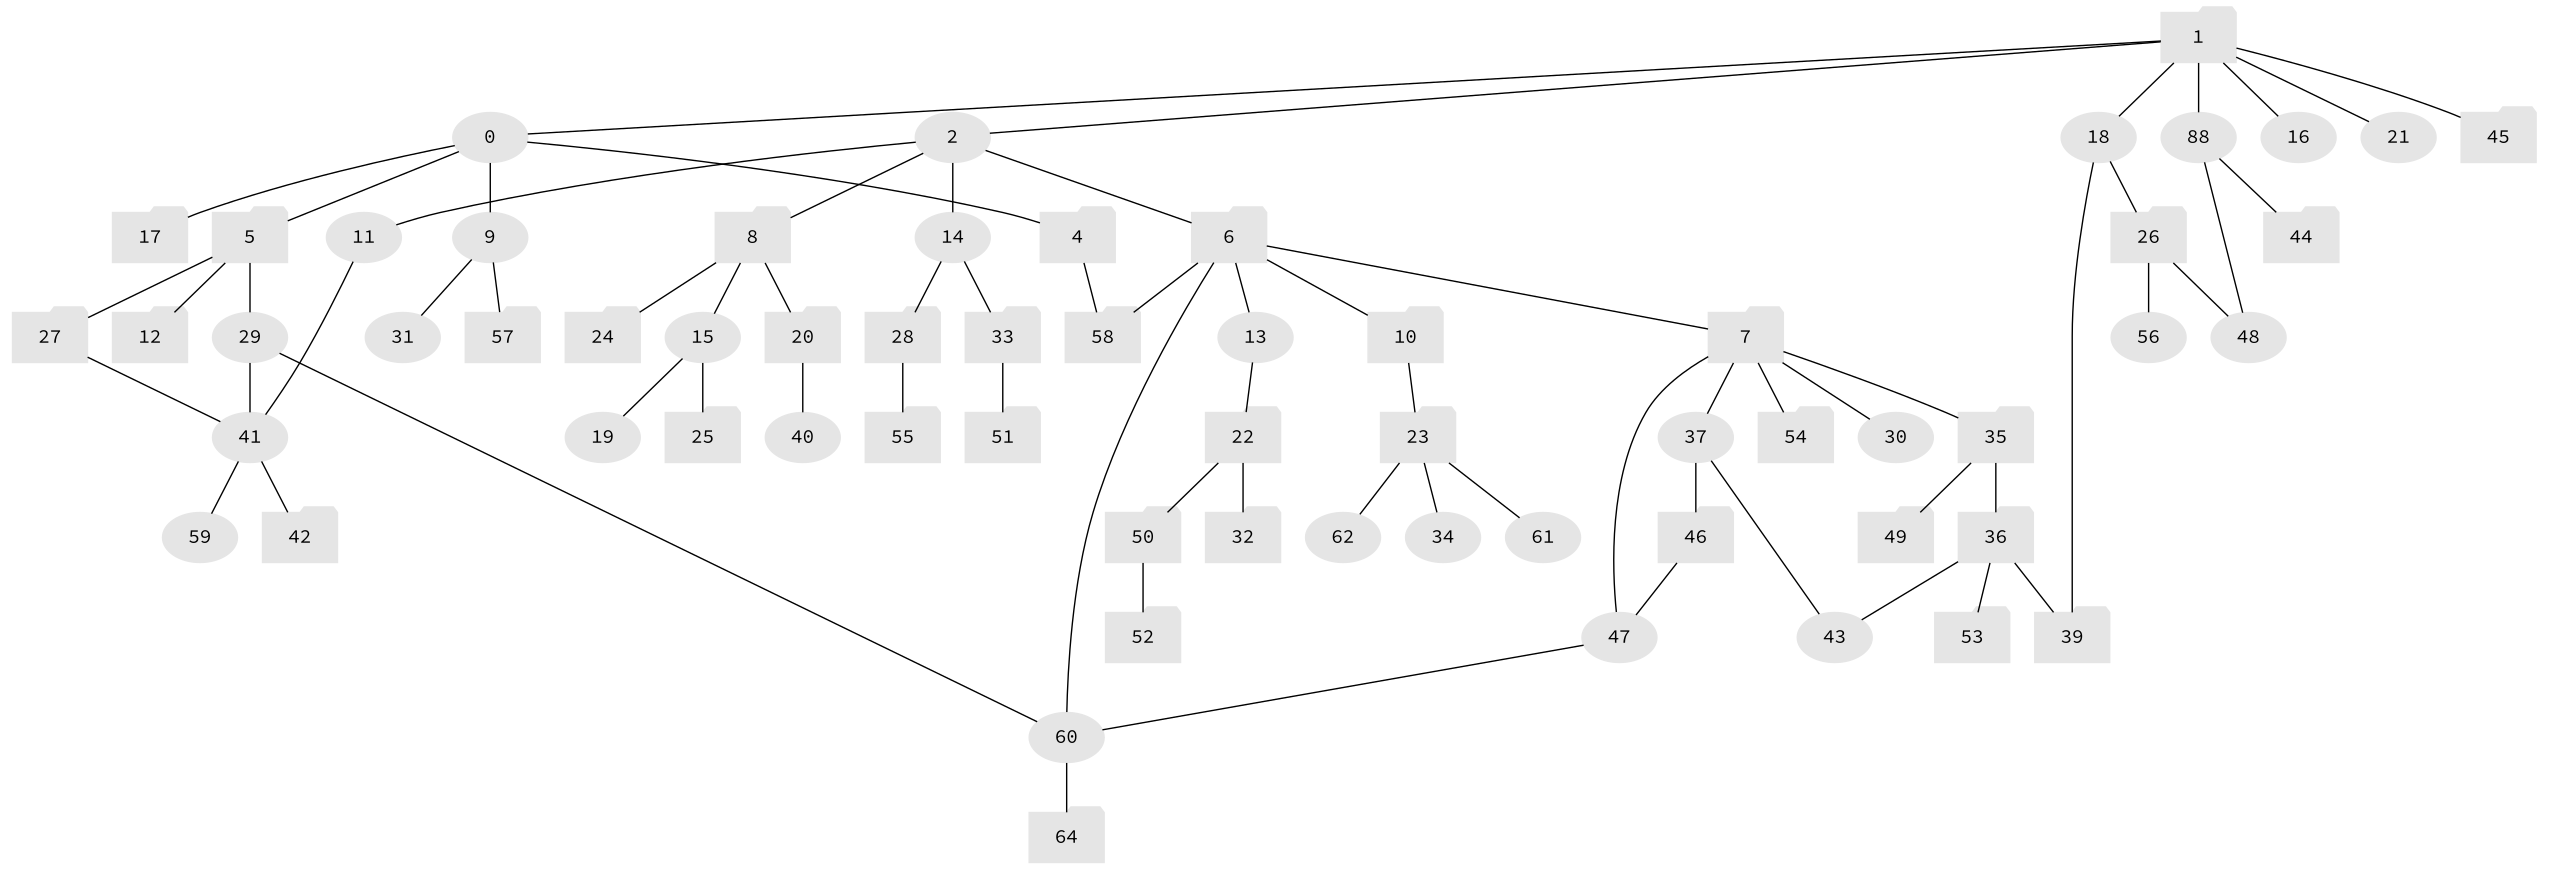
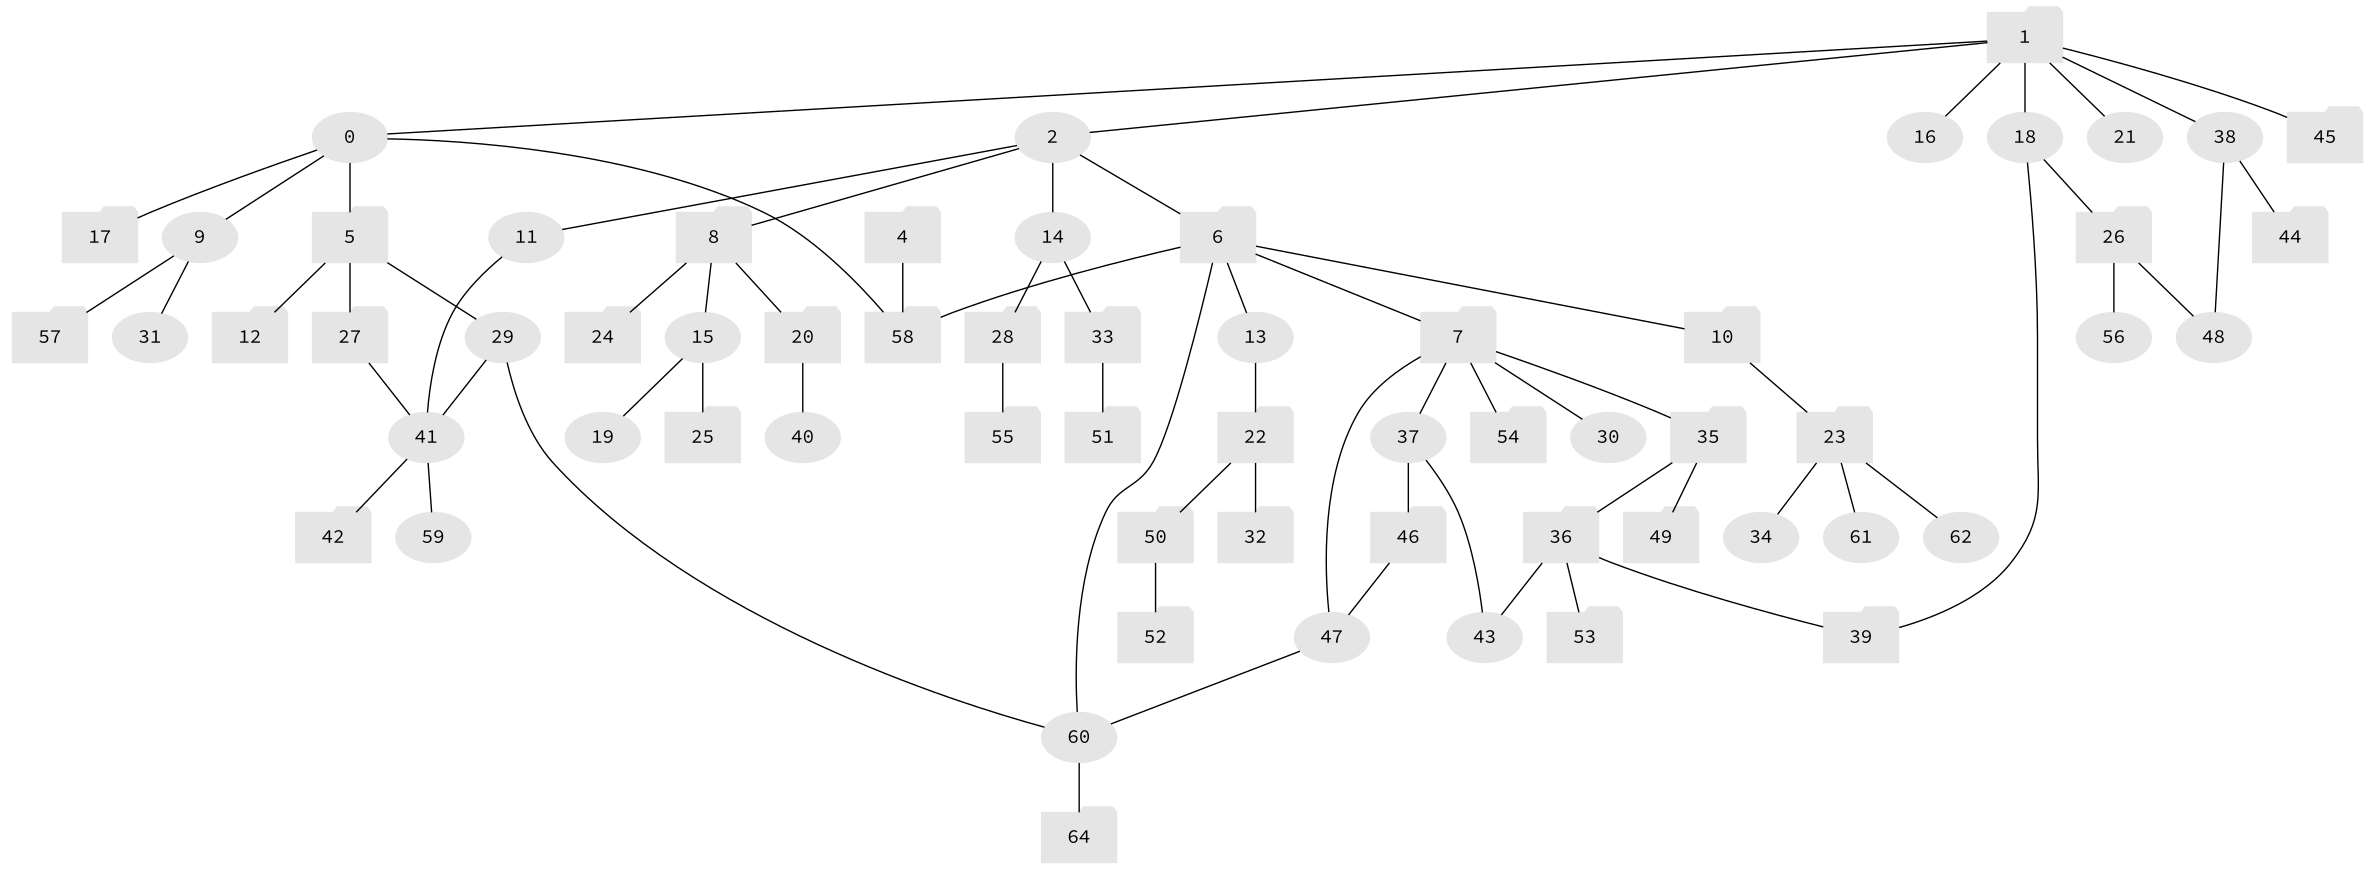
node "88": label "88" -> "38"
edge "0" -- "4": now "0" -- "58"
